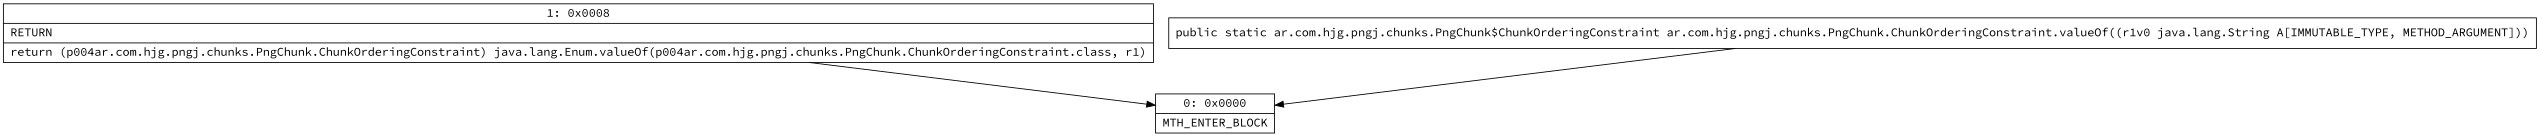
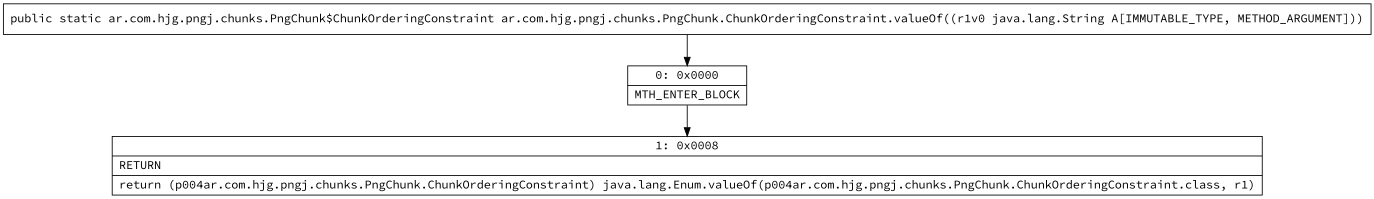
edge "1: 0x0008" -> "0: 0x0000": reversed
